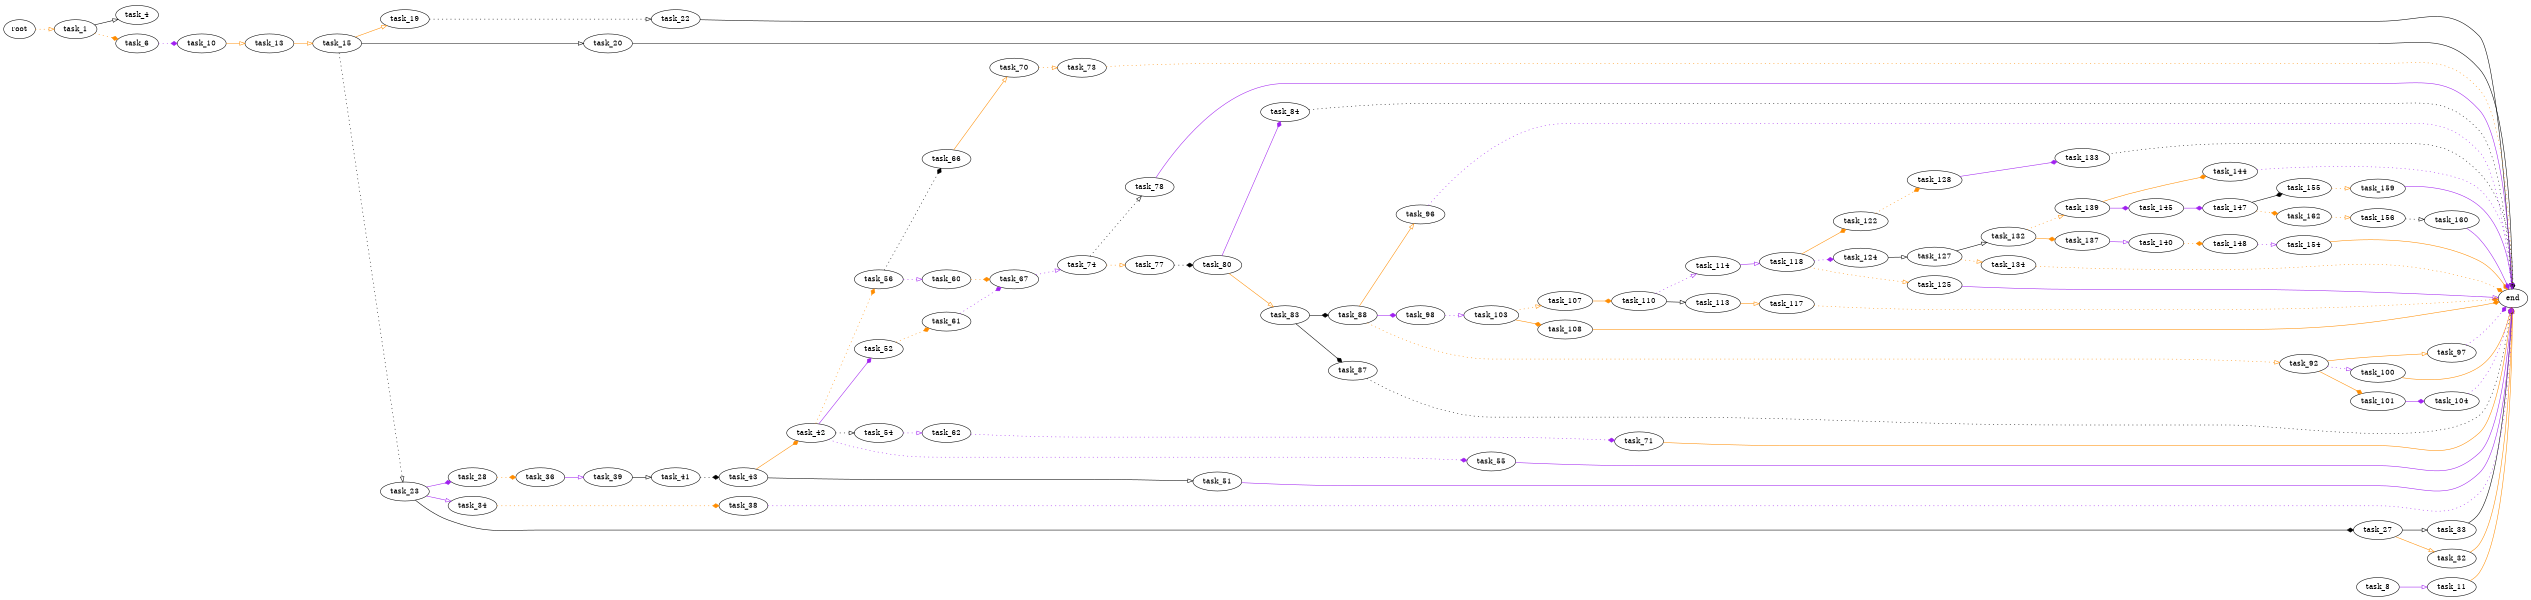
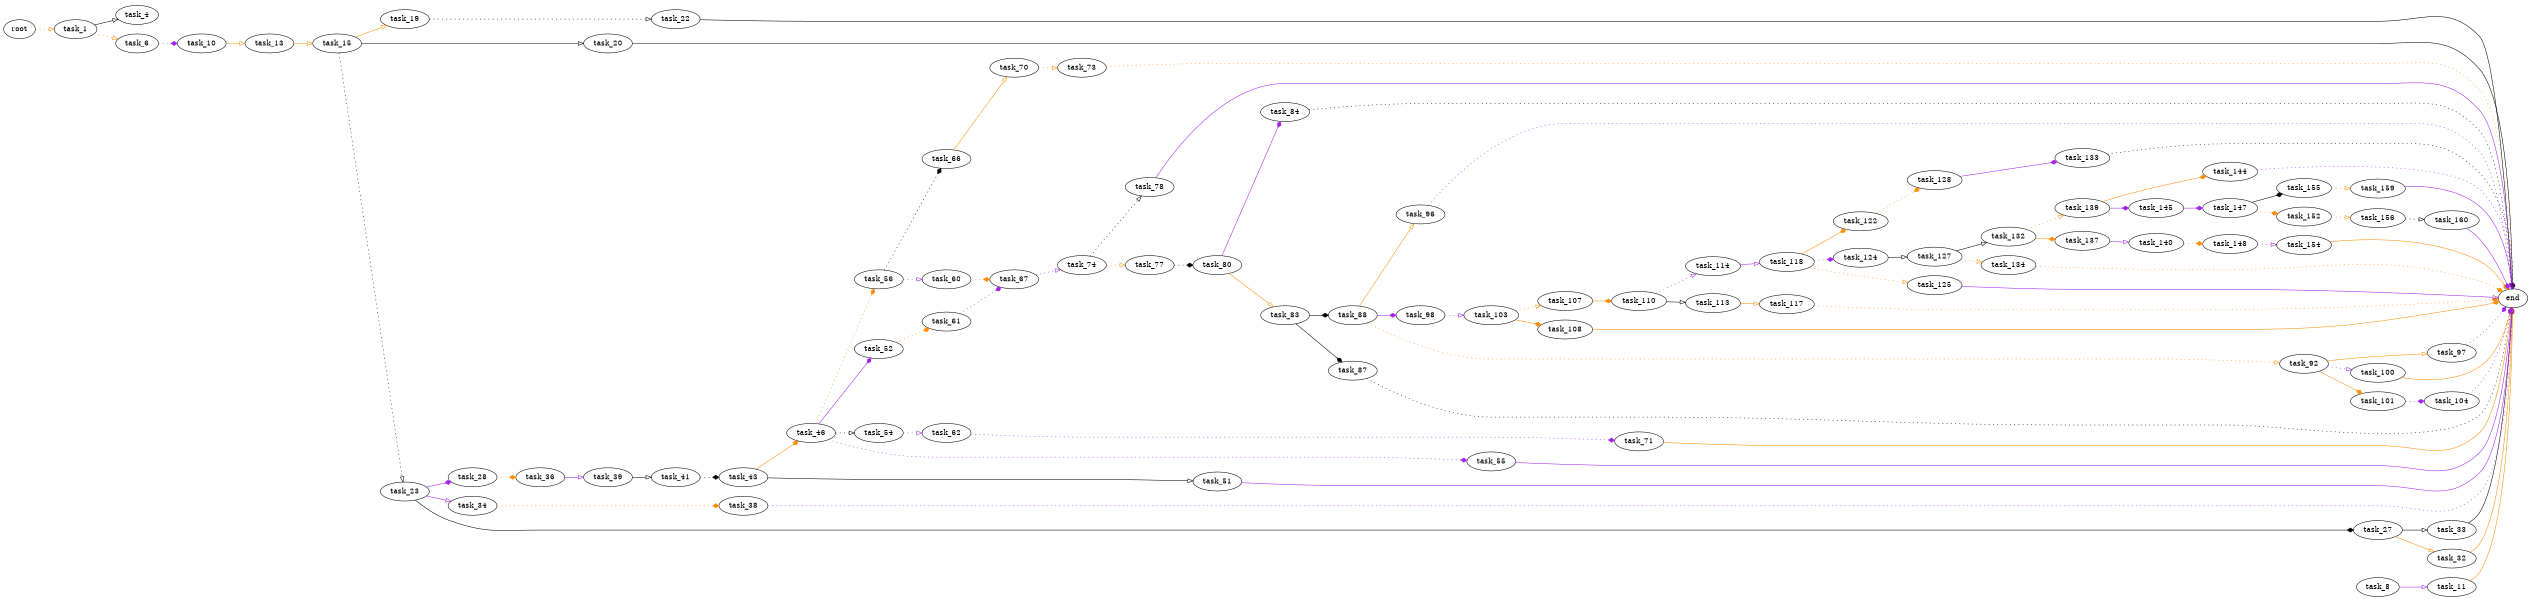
edge "task_1" -> "task_6": arrowhead diamond -> onormal
node "task_162": label "task_162" -> "task_152"
edge "task_101" -> "task_104": style solid -> dotted
node "task_42": label "task_42" -> "task_46"
